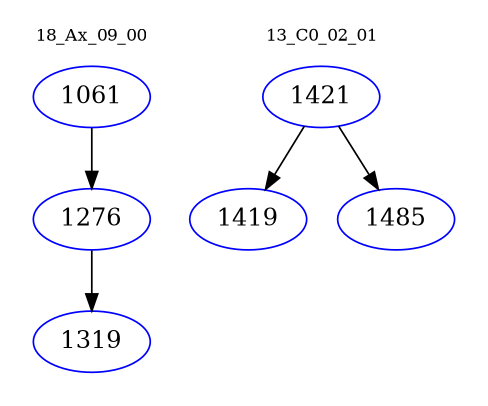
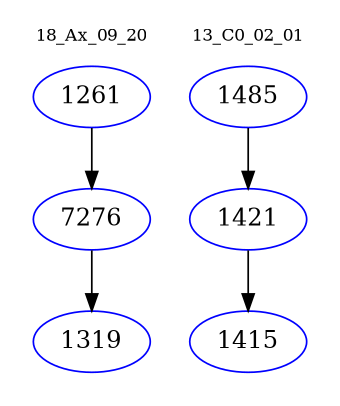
cluster "18_Ax_09_00": label "18_Ax_09_00" -> "18_Ax_09_20"
node "1061": label "1061" -> "1261"
edge "1421" -> "1485": reversed
node "1276": label "1276" -> "7276"
node "1419": label "1419" -> "1415"
